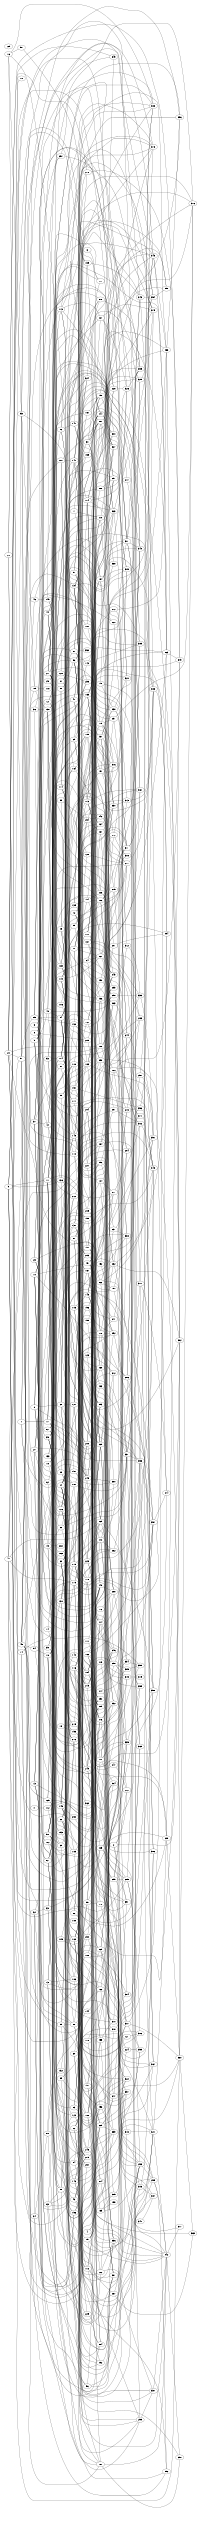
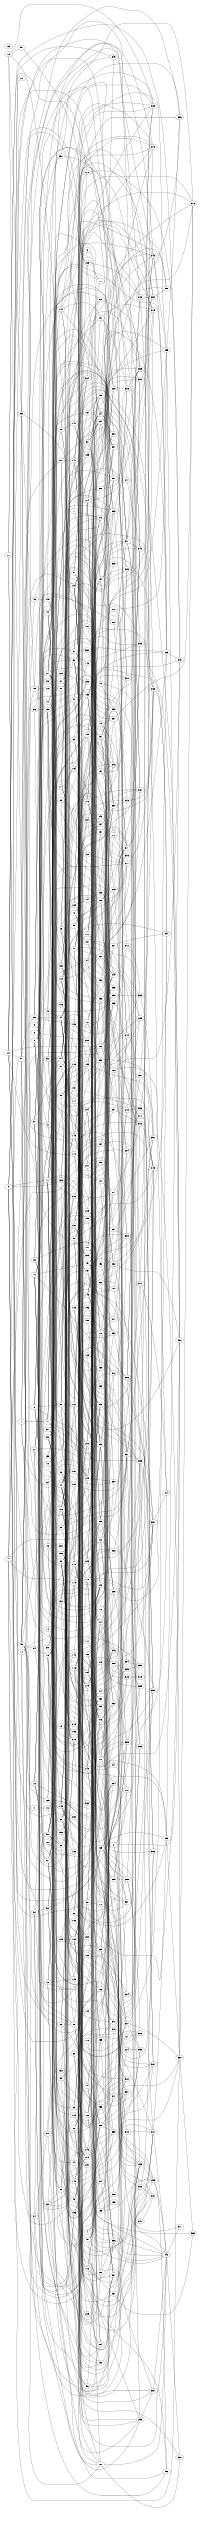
edge "291" -- "21": now "291" -- "32"
